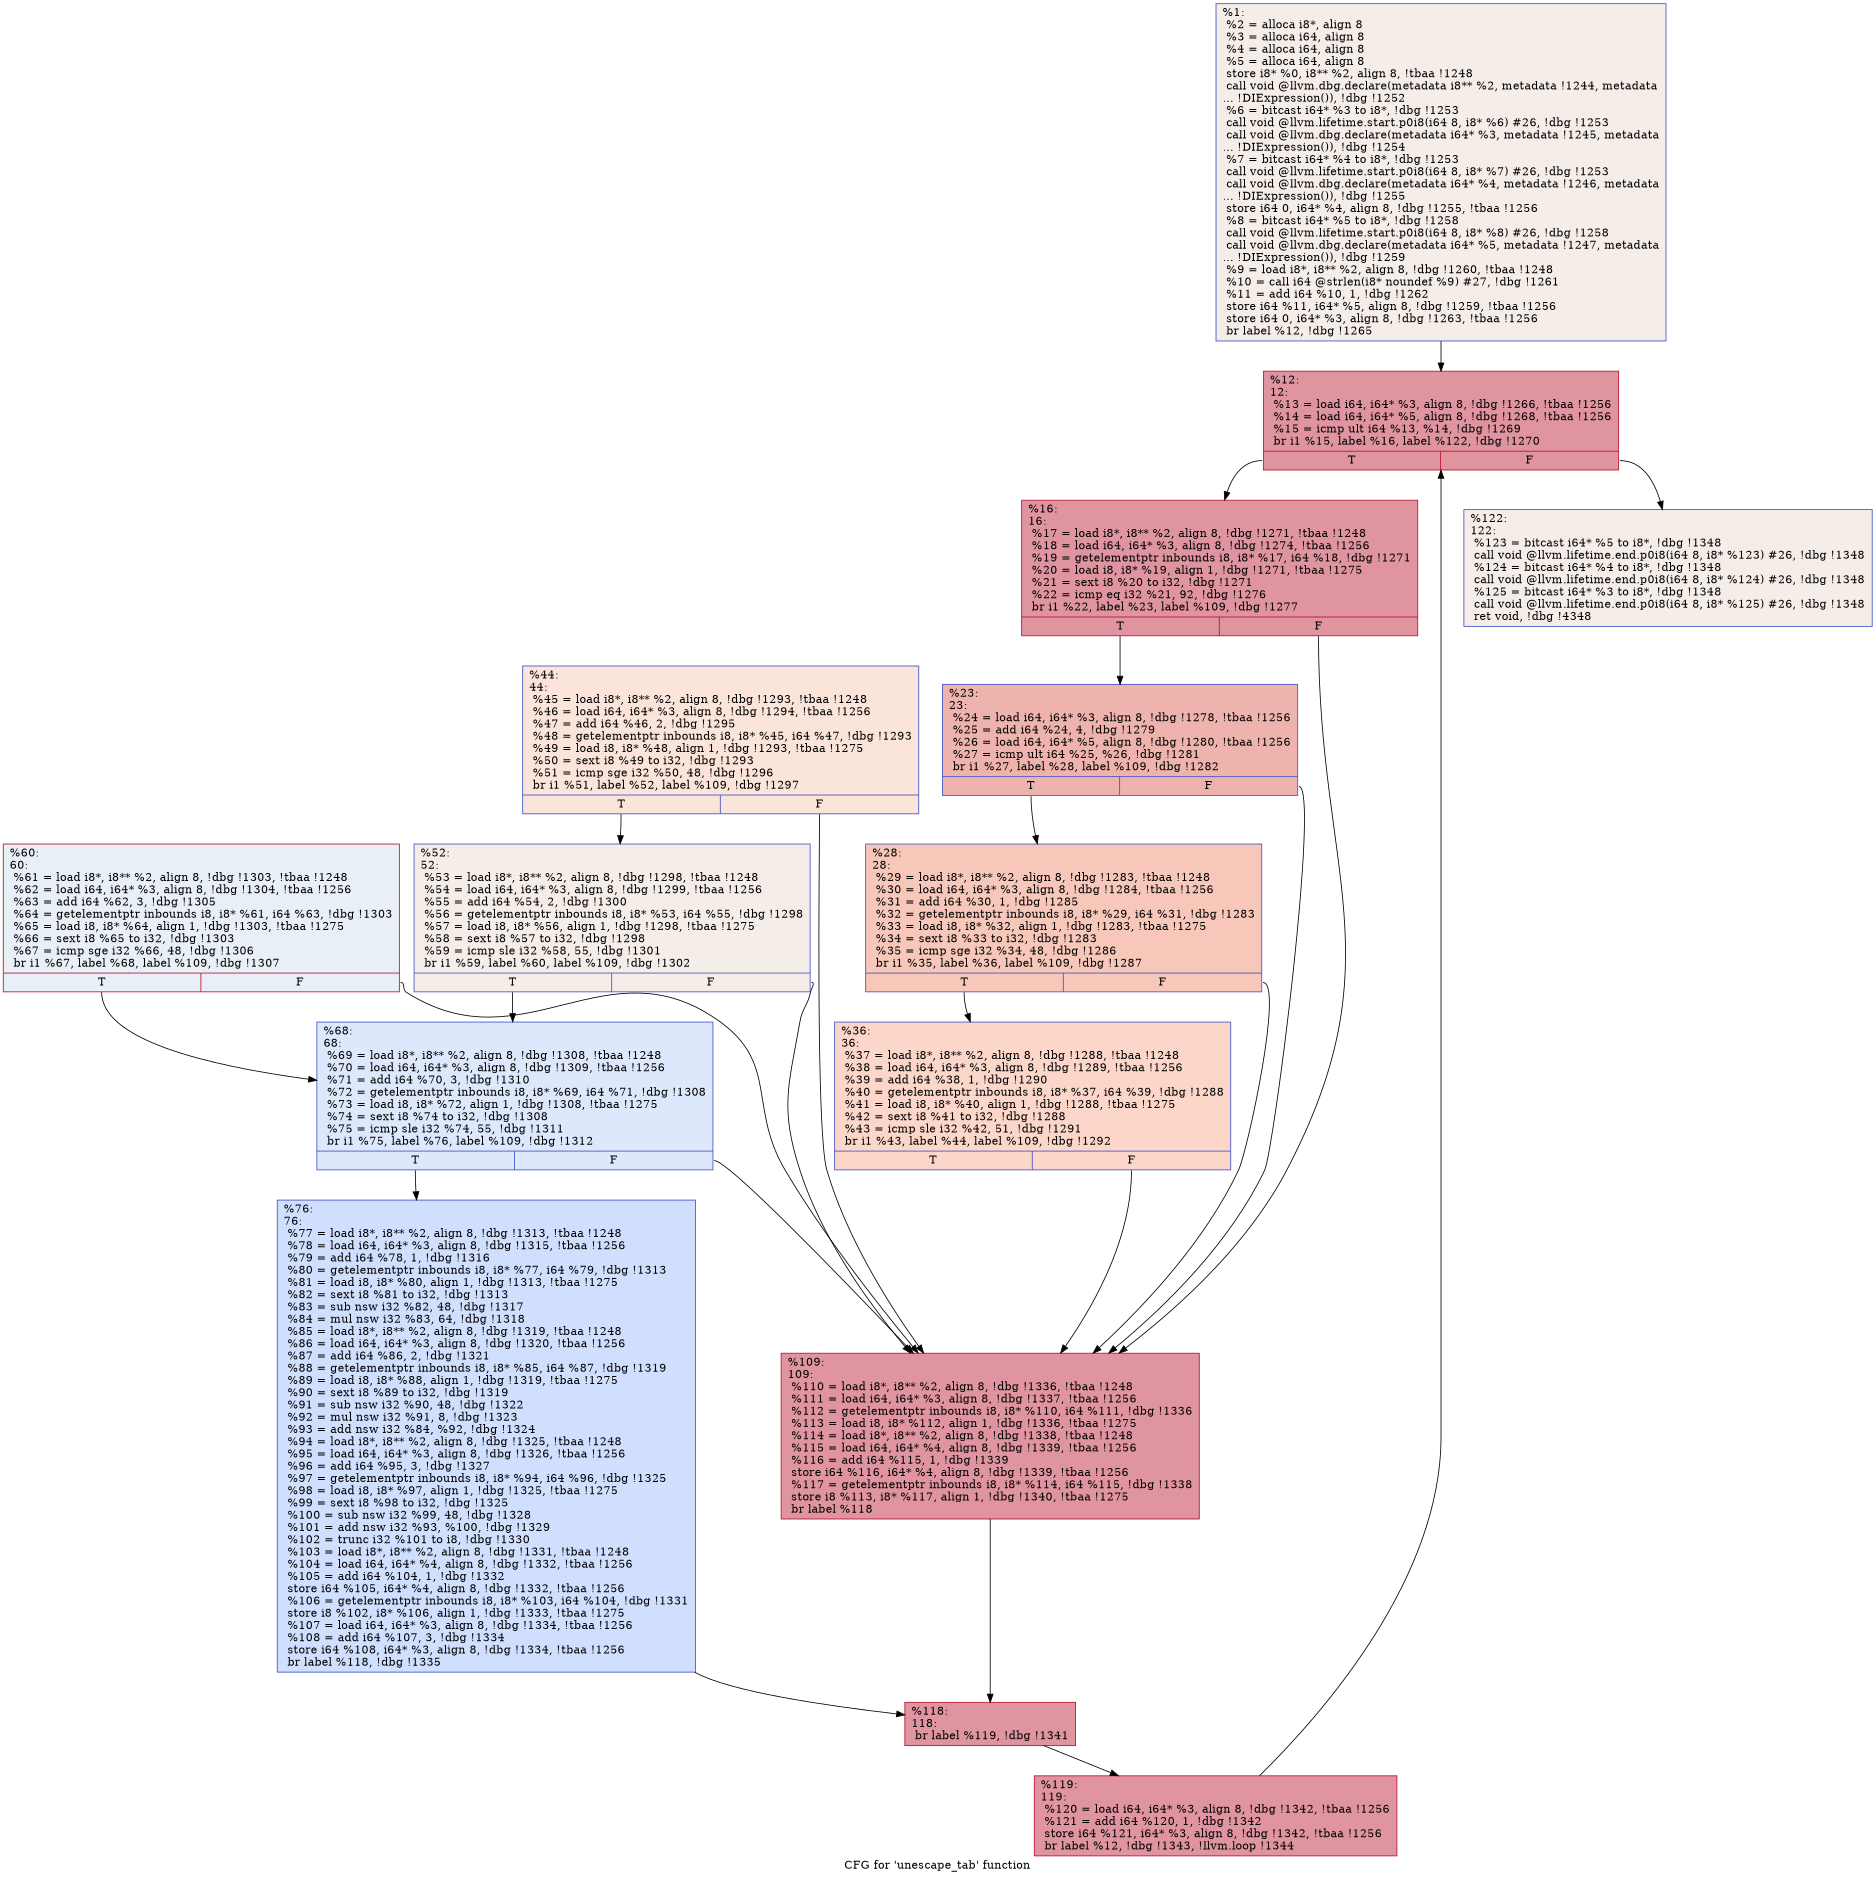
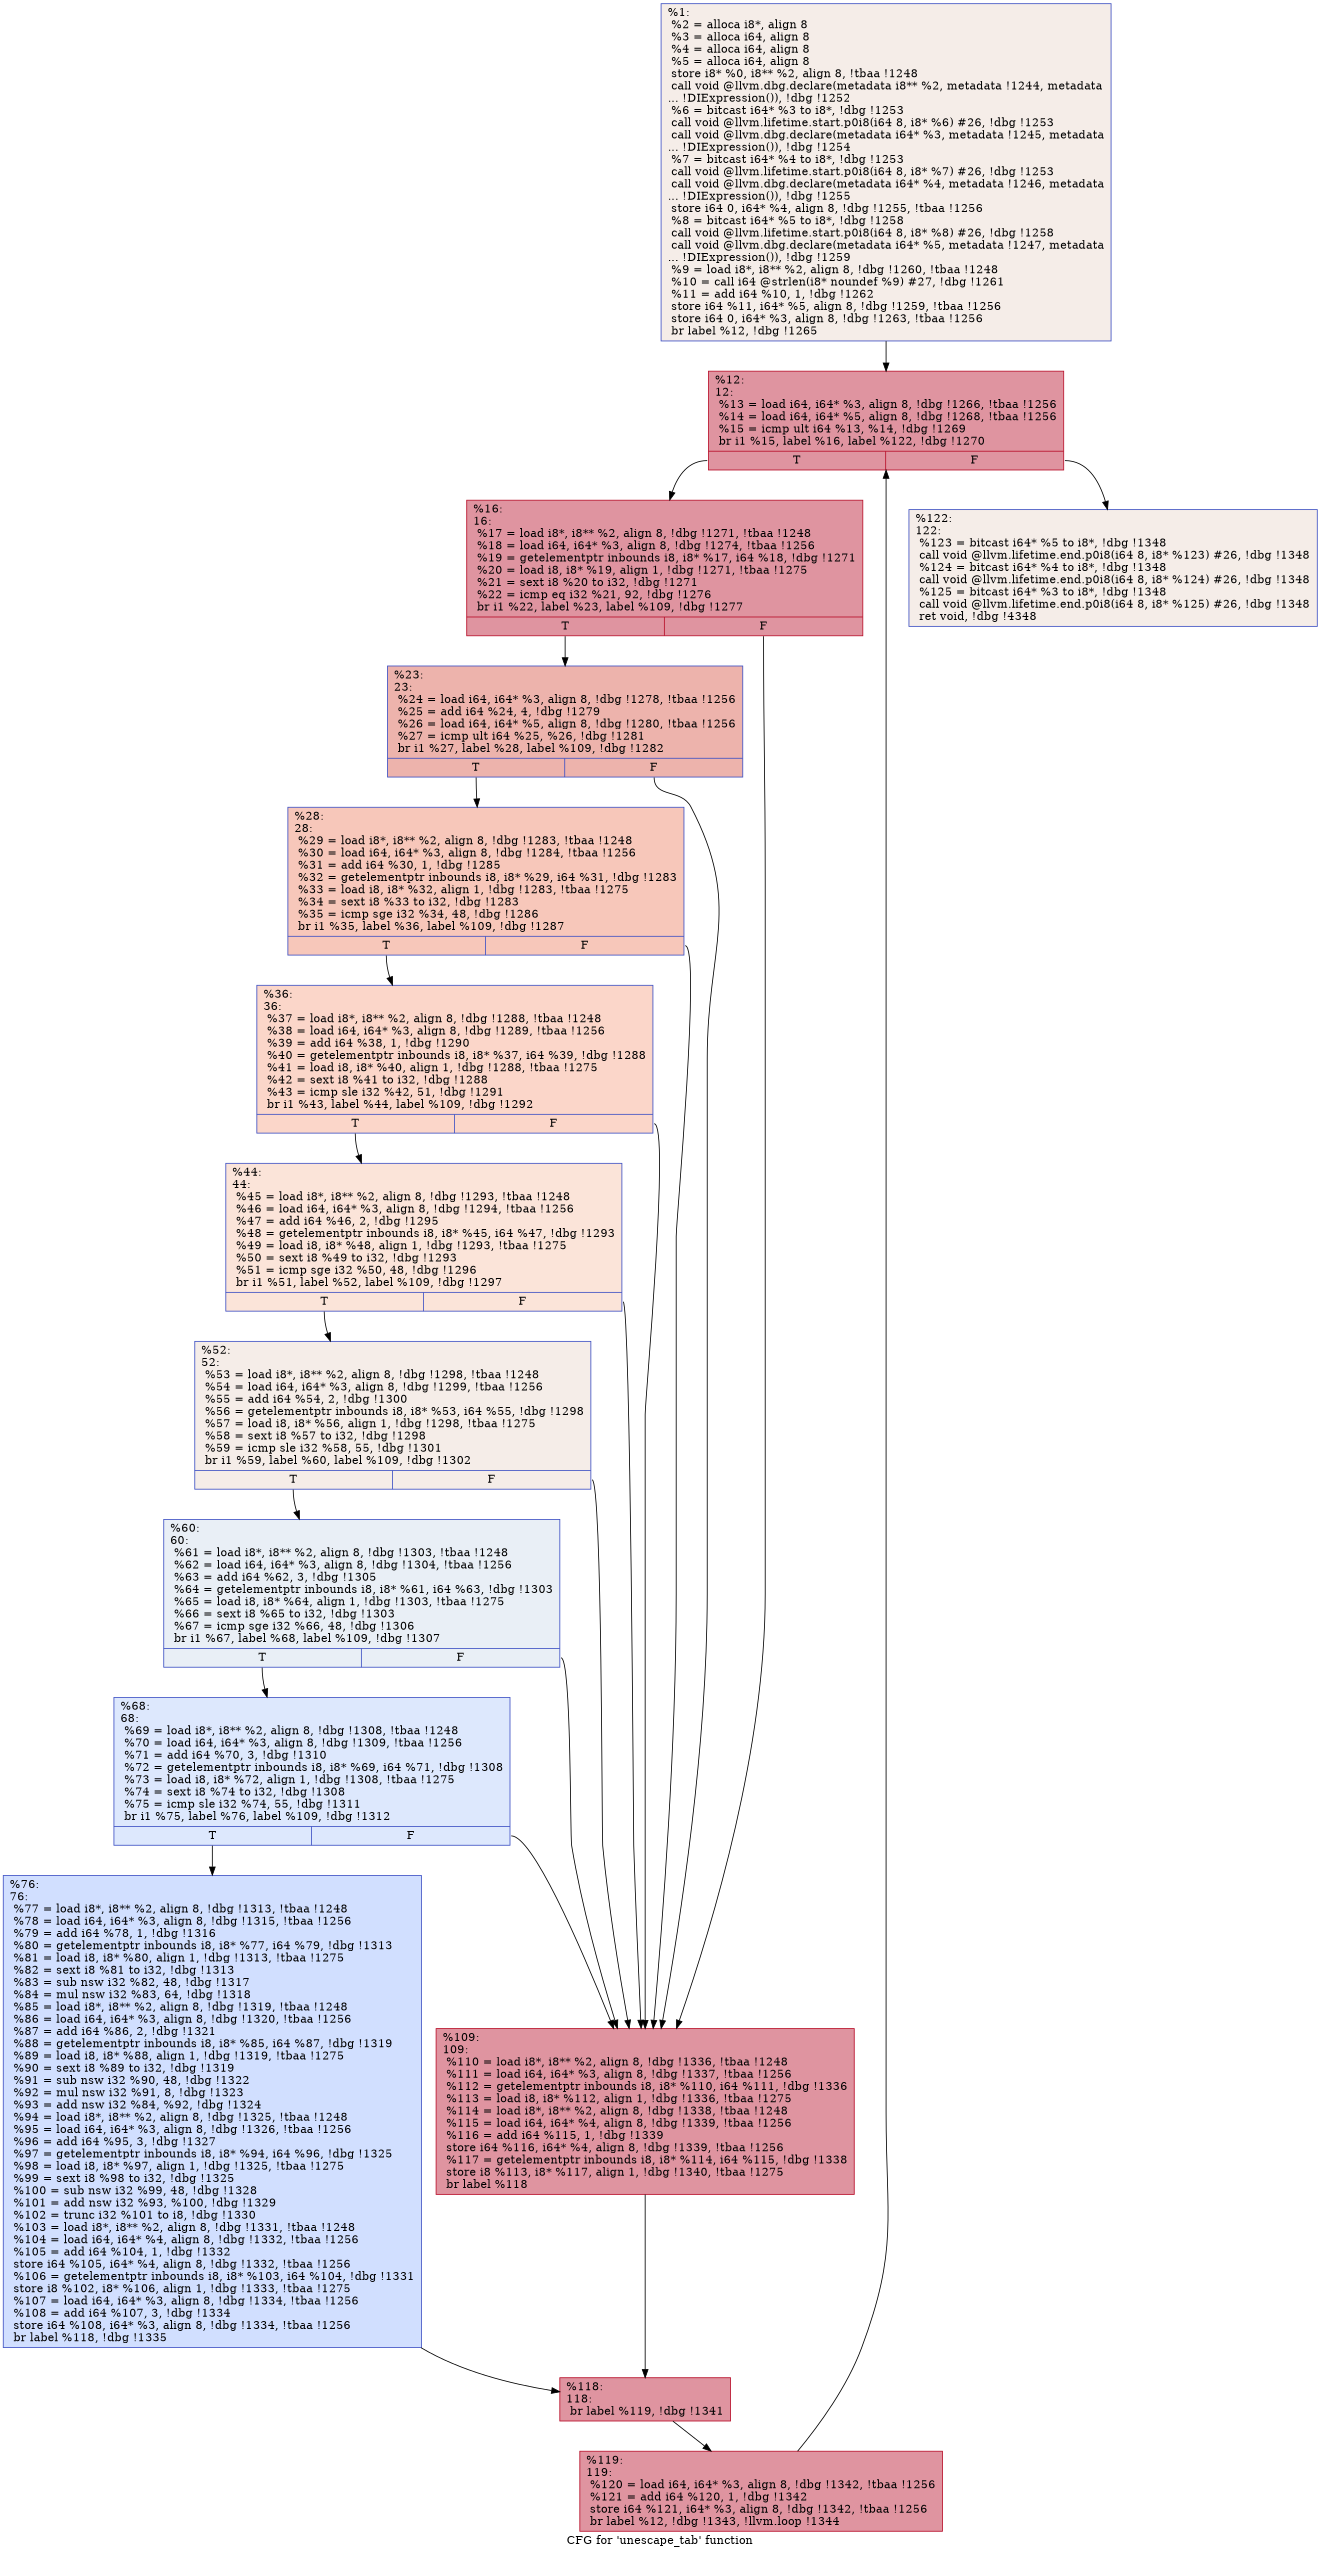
node "%60:": color #b70d28ff -> #3d50c3ff
edge "%52:" -> "%68:": now "%52:" -> "%60:"
edge "%36:" -> "%44:": added
